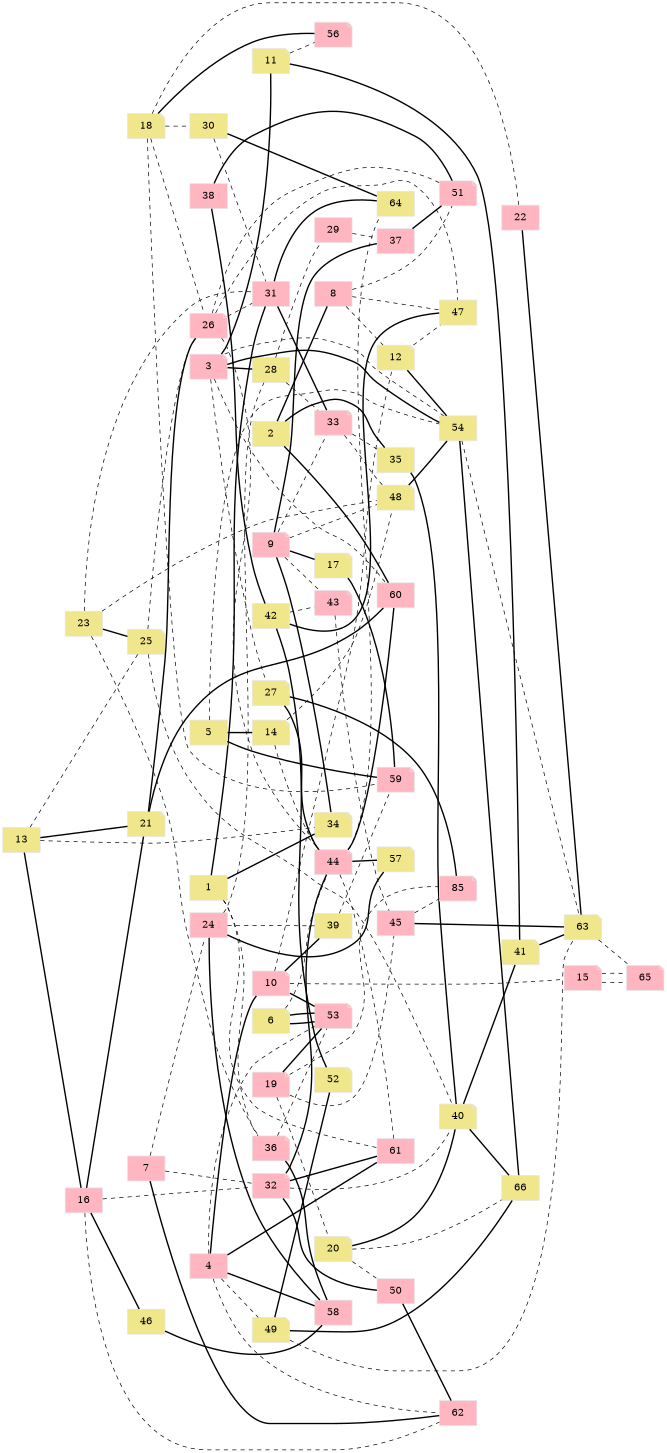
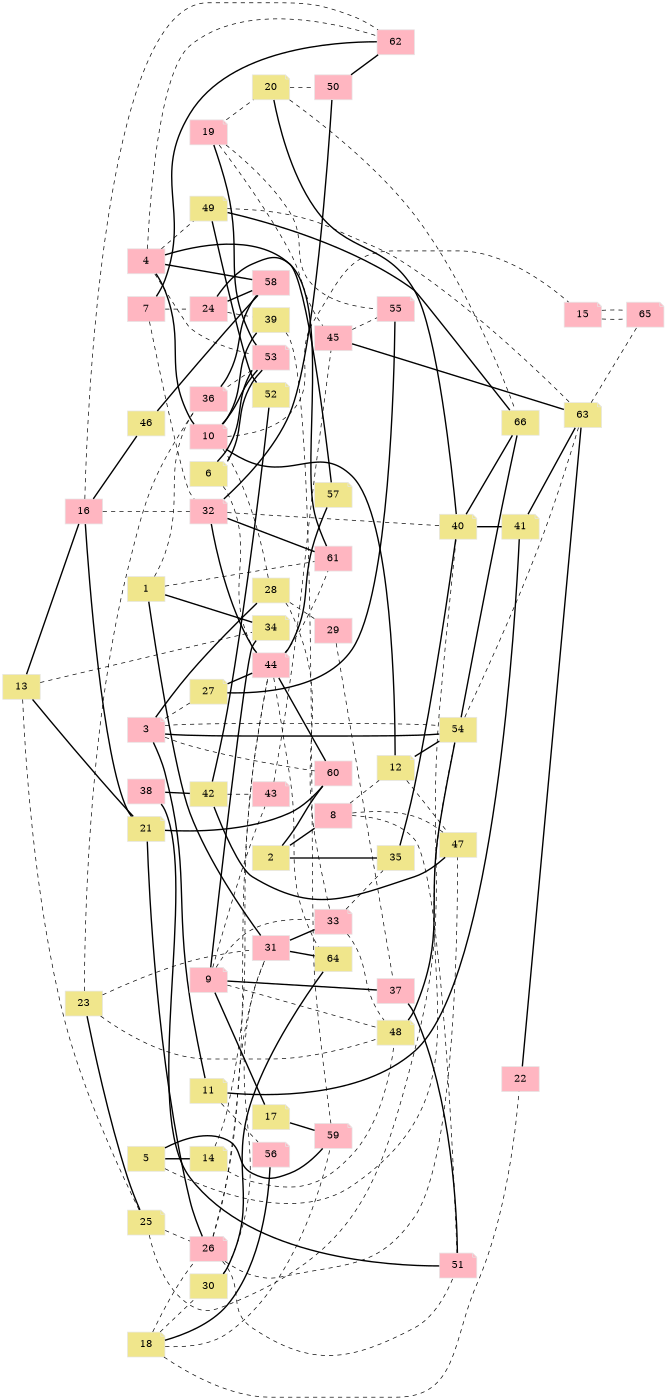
edge "28" -- "24": now "28" -- "10"
edge "12" -- "10": style dashed -> bold
node "85": label "85" -> "55"
